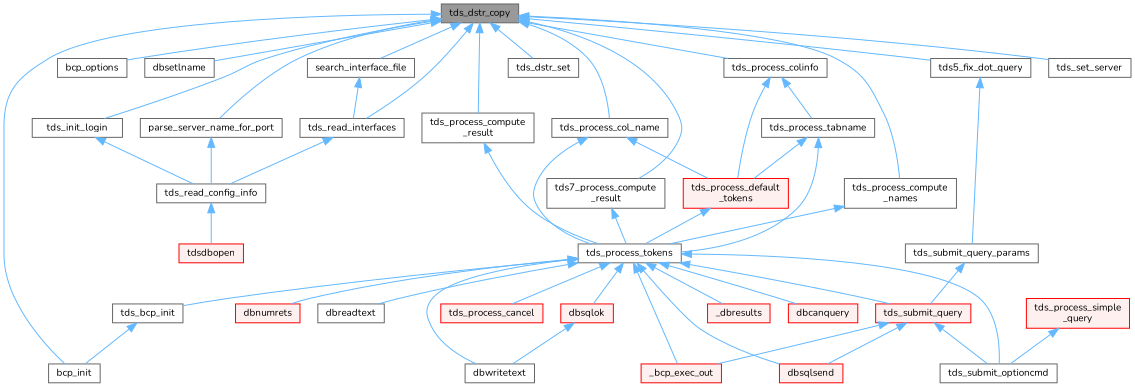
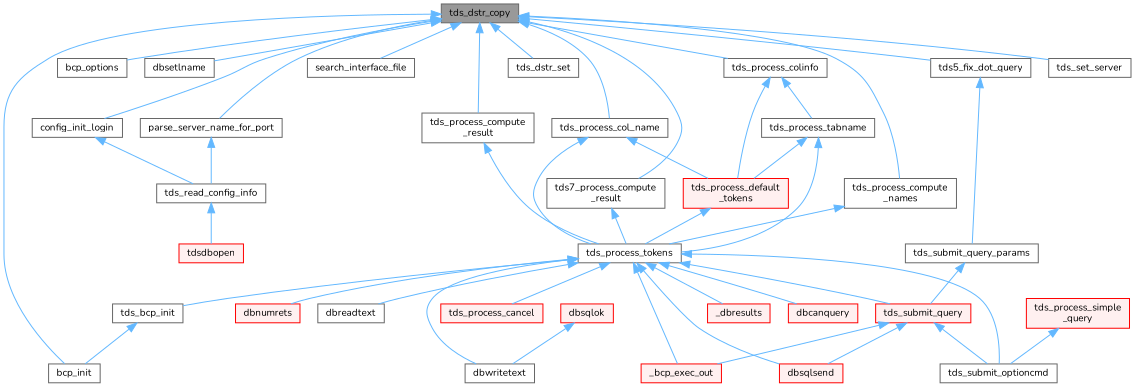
node "tds_init_login": label "tds_init_login" -> "config_init_login"
node "tds_read_interfaces": removed
edge "dbsqlok" -> "tds_process_tokens": removed
